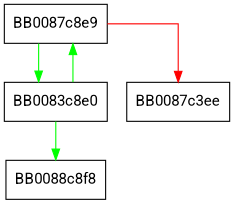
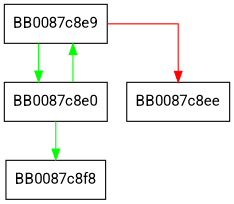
node "BB0083c8e0": label "BB0083c8e0" -> "BB0087c8e0"
node "BB0087c3ee": label "BB0087c3ee" -> "BB0087c8ee"
node "BB0088c8f8": label "BB0088c8f8" -> "BB0087c8f8"
